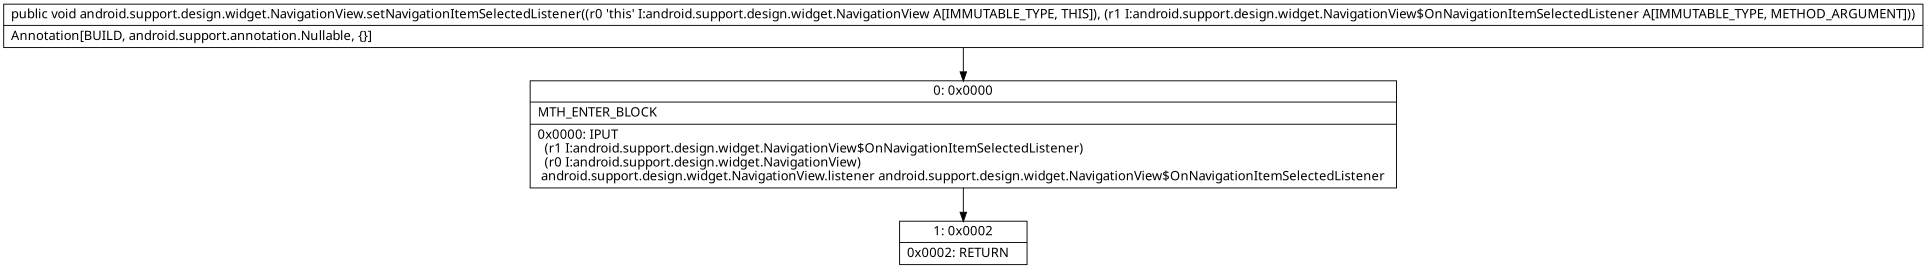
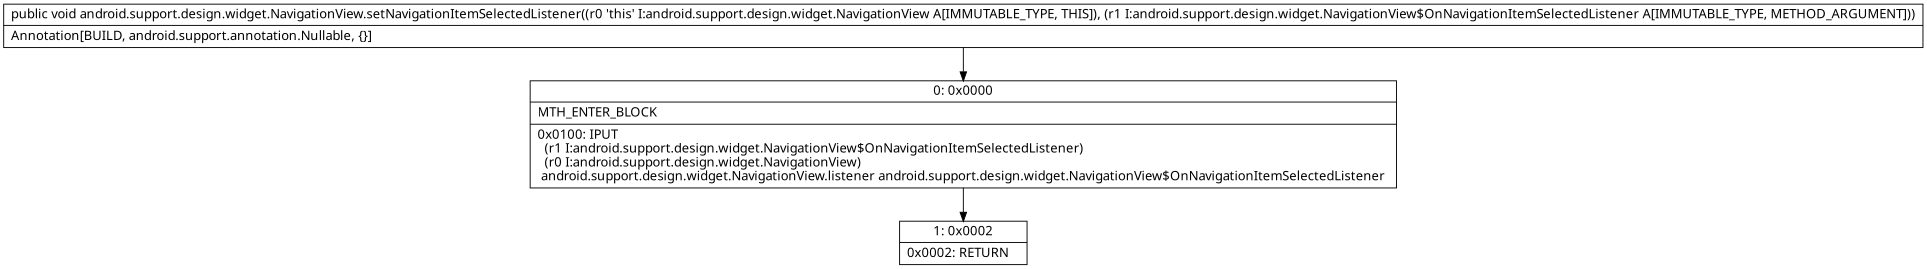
node "0: 0x0000": text "0x0000: IPUT" -> "0x0100: IPUT"
